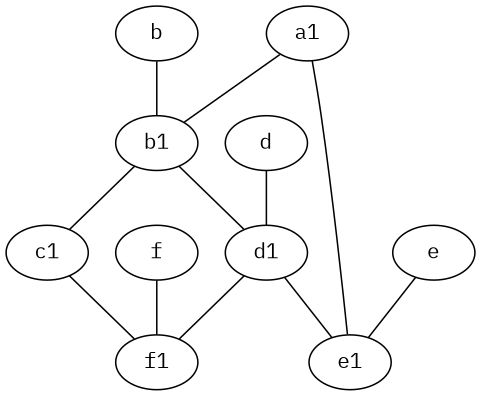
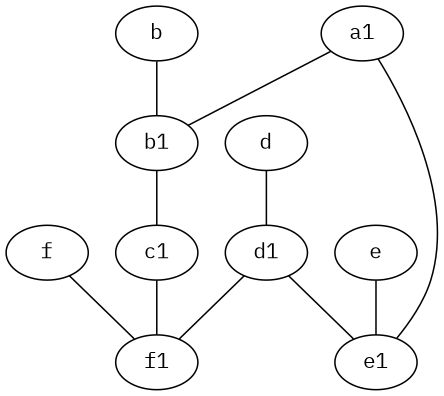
edge "b1" -- "d1": removed
